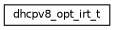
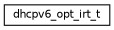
node "dhcpv8_opt_irt_t": label "dhcpv8_opt_irt_t" -> "dhcpv6_opt_irt_t"
